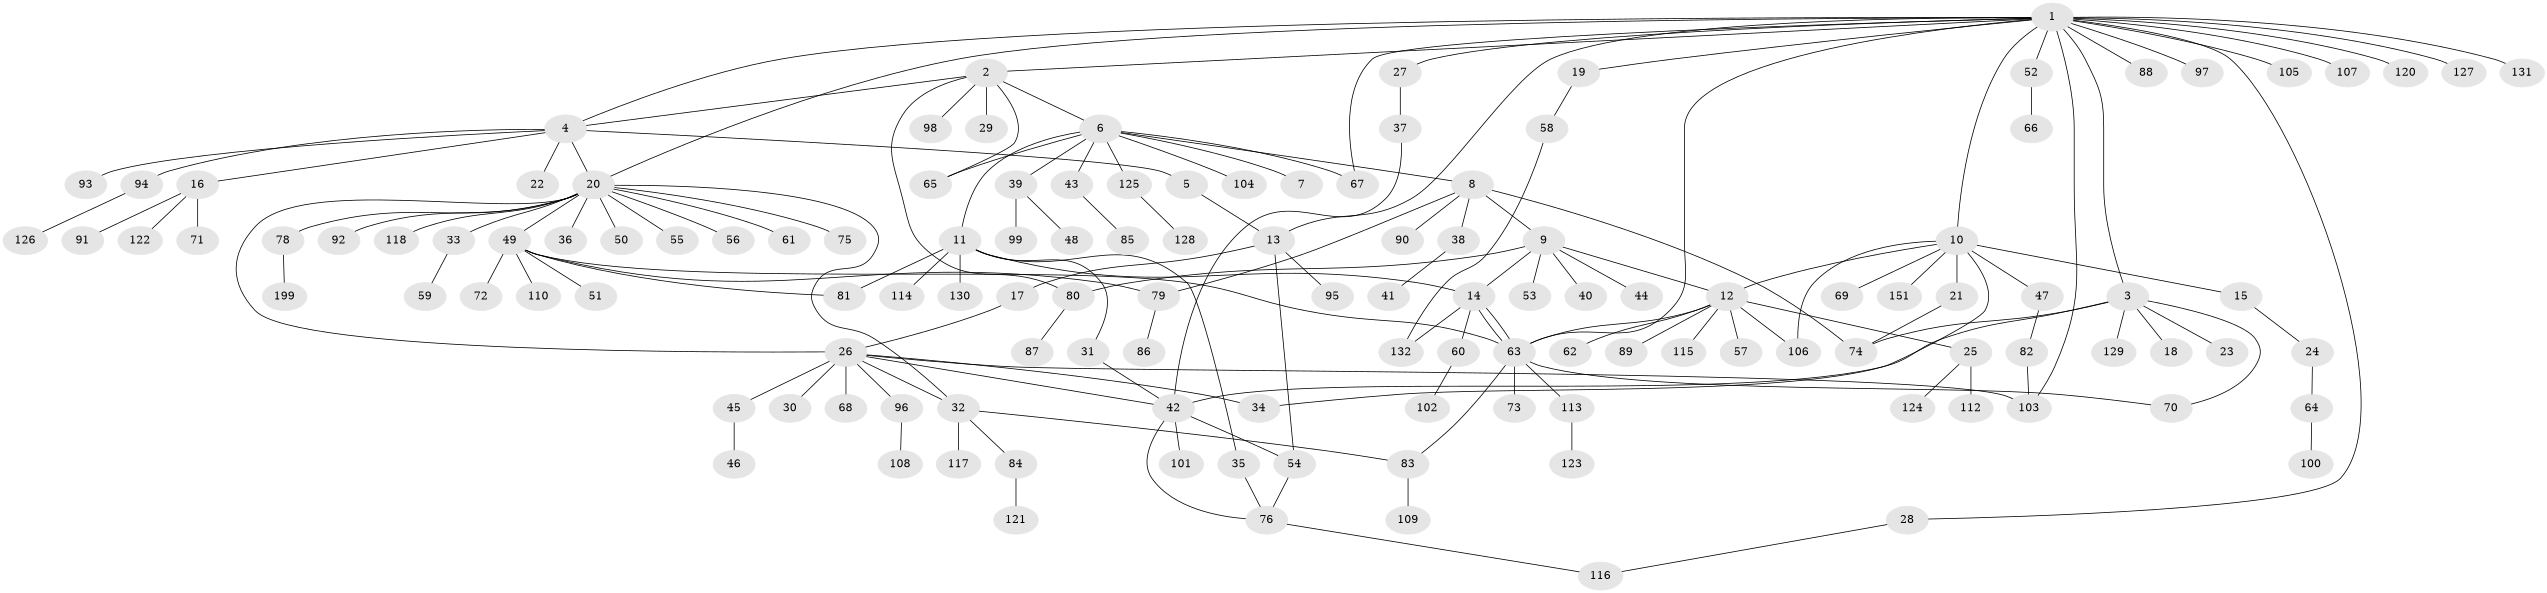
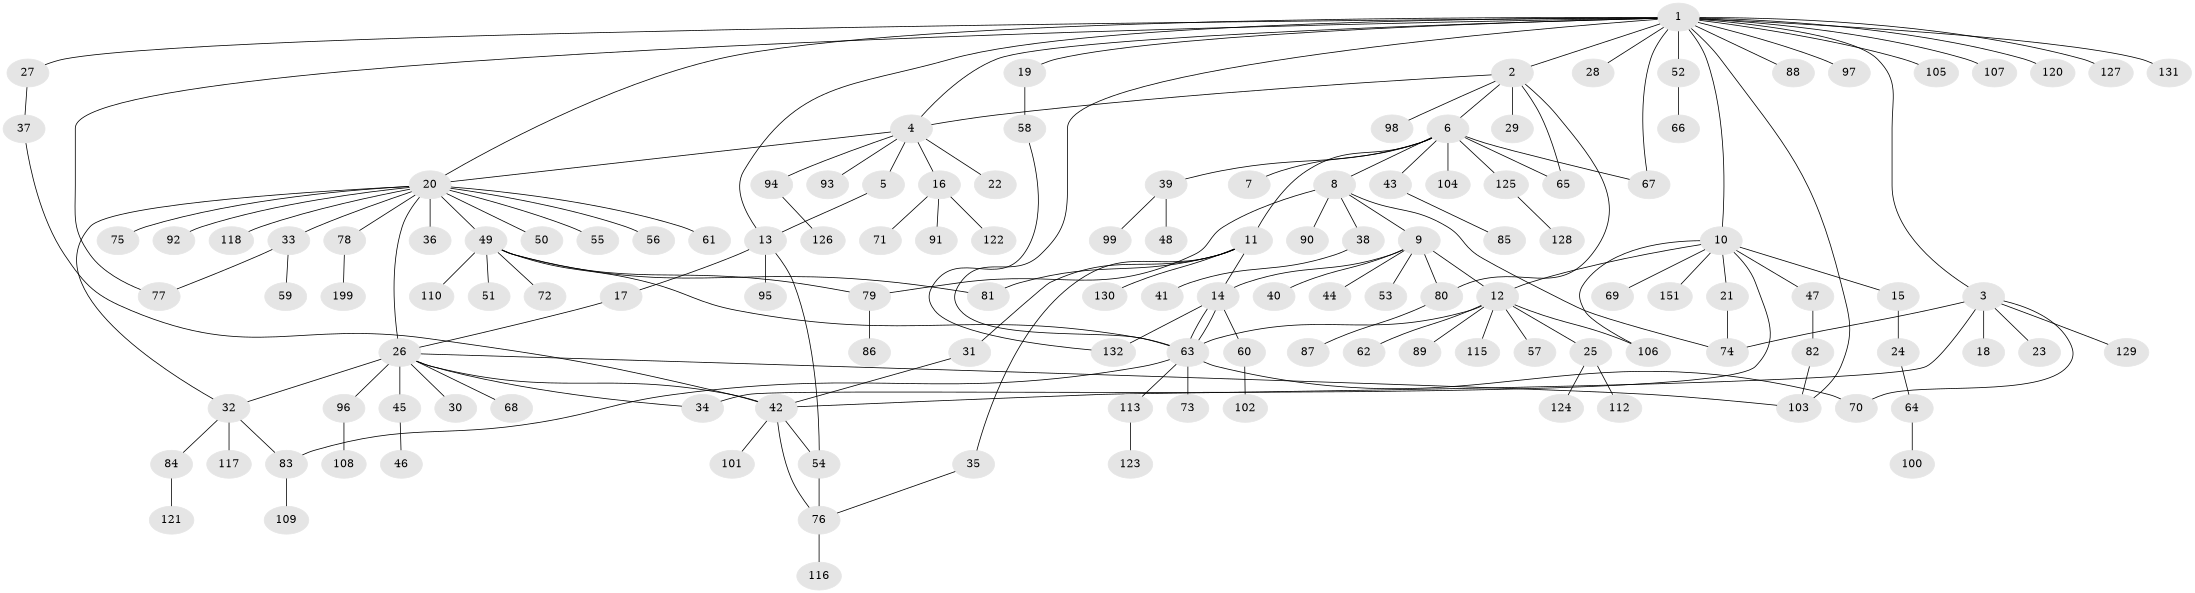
node "77": added
node "114": removed
edge "28" -- "116": removed
